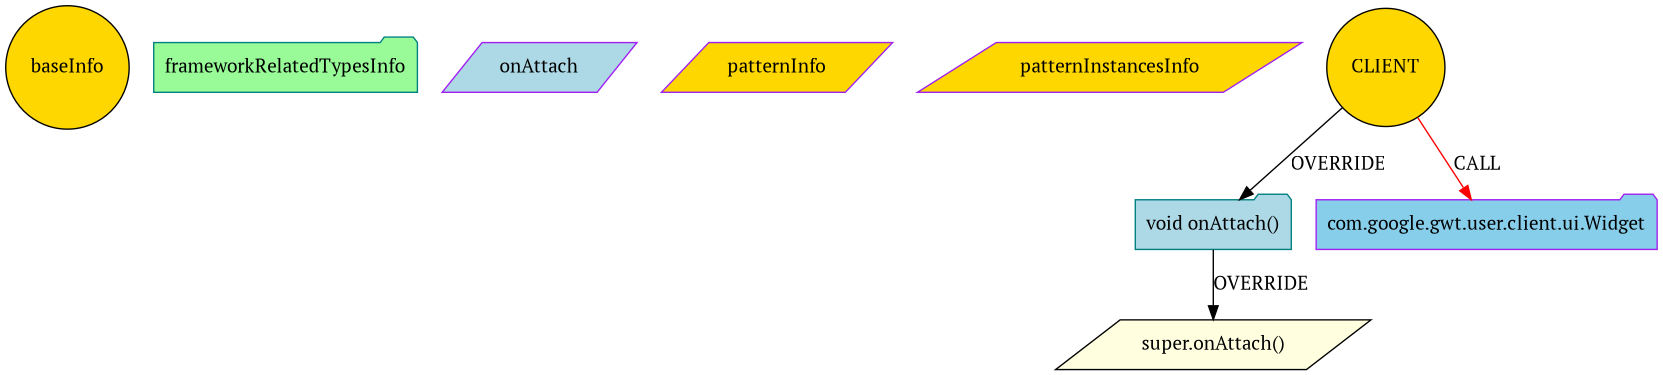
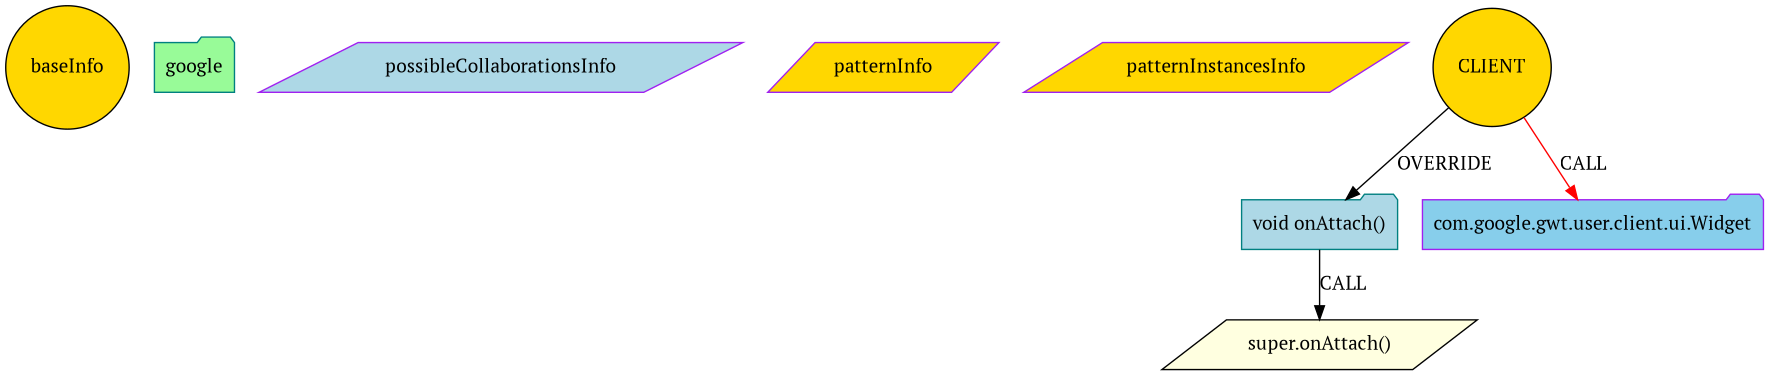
node "frameworkRelatedTypesInfo": label "frameworkRelatedTypesInfo" -> "google"
node "onAttach": label "onAttach" -> "possibleCollaborationsInfo"
edge "void onAttach()" -> "super.onAttach()": label "OVERRIDE" -> "CALL"
